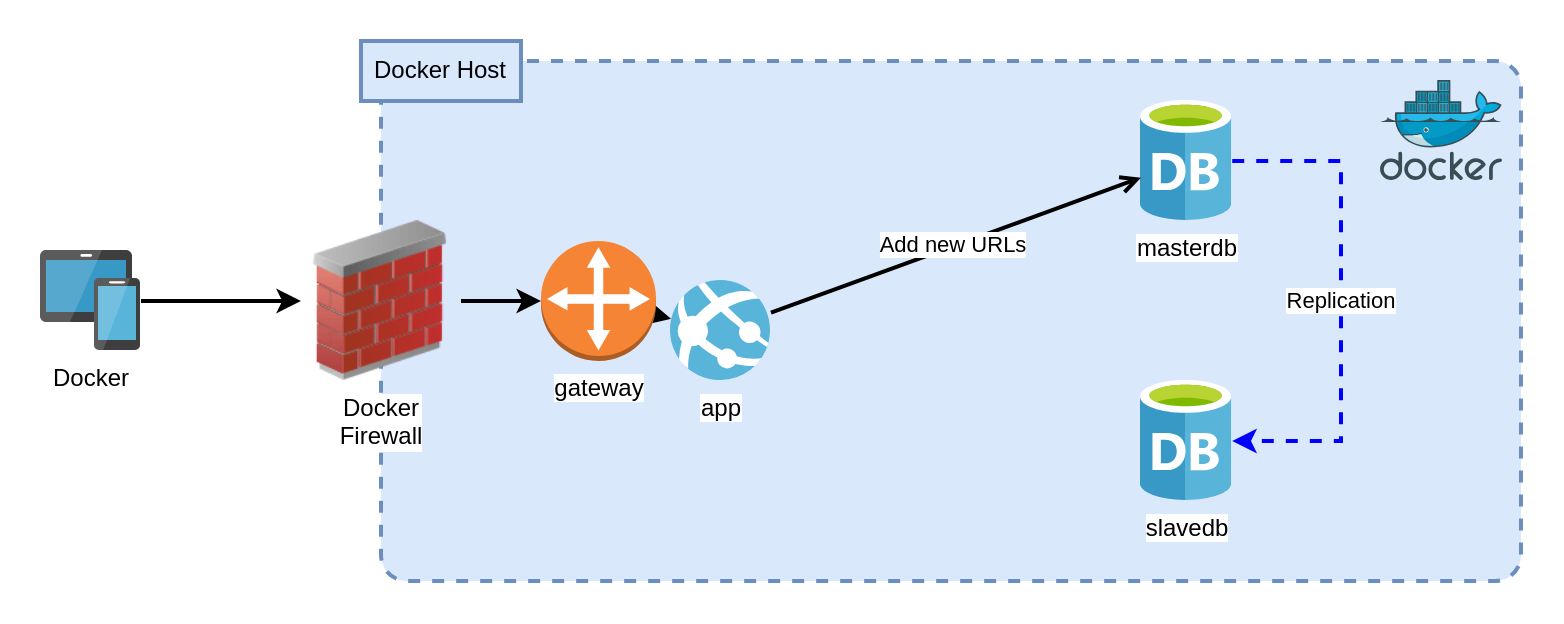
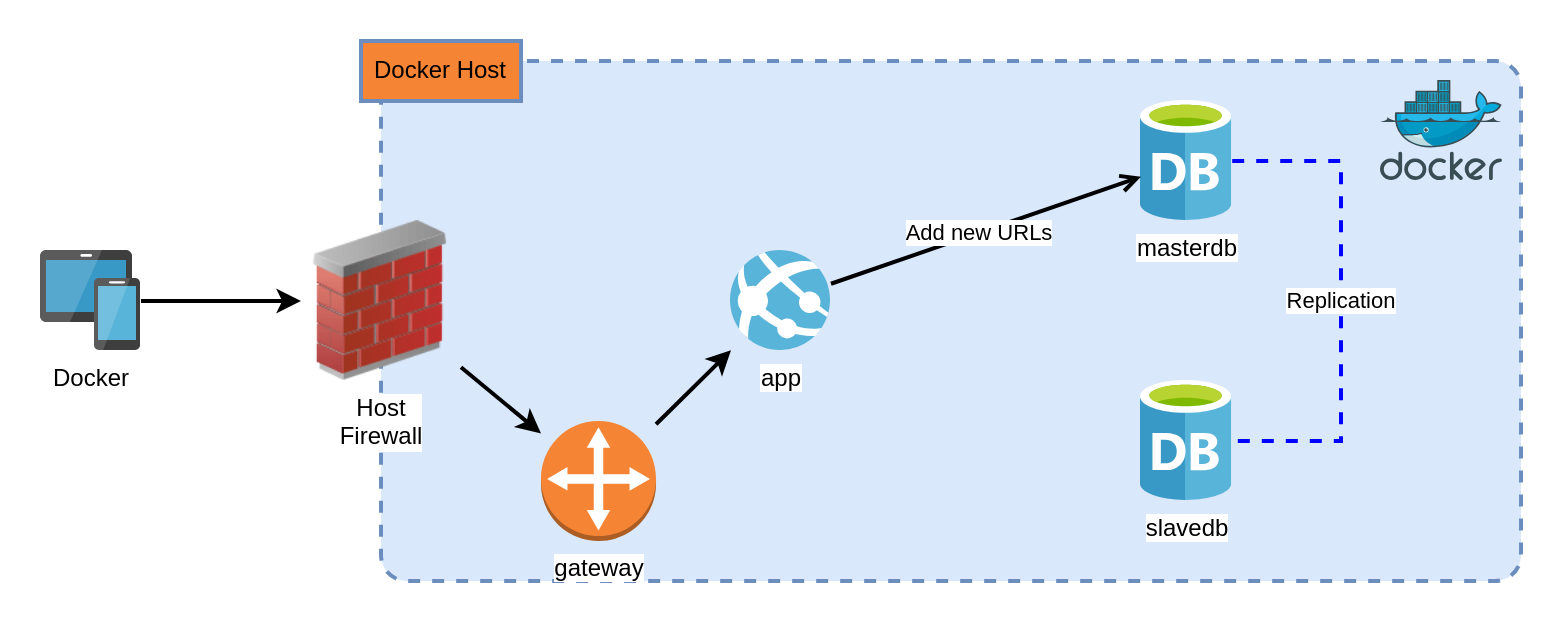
node "Docker Host": fillcolor #dae8fc -> #f58534
node "gateway": moved (599, 301) -> (599, 481)
node "app": moved (721, 331) -> (781, 301)
node "Docker Firewall": label "Docker Firewall" -> "Host Firewall"
edge "masterdb" -> "slavedb": arrowhead classic -> none
